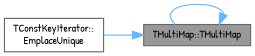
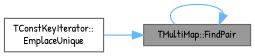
node "TMultiMap::TMultiMap": label "TMultiMap::TMultiMap" -> "TMultiMap::FindPair"
